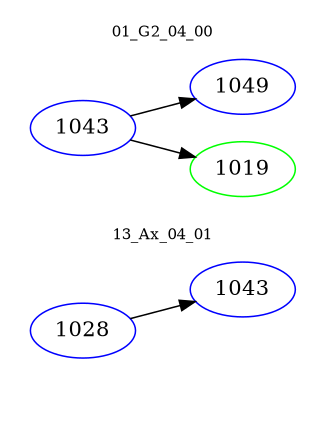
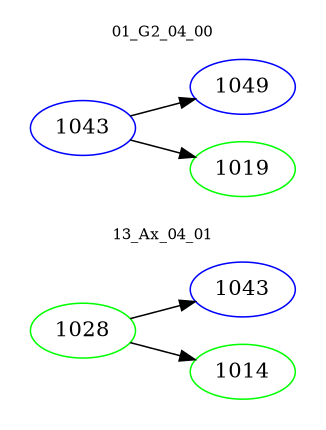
node "1028": color blue -> green
node "1014": added
